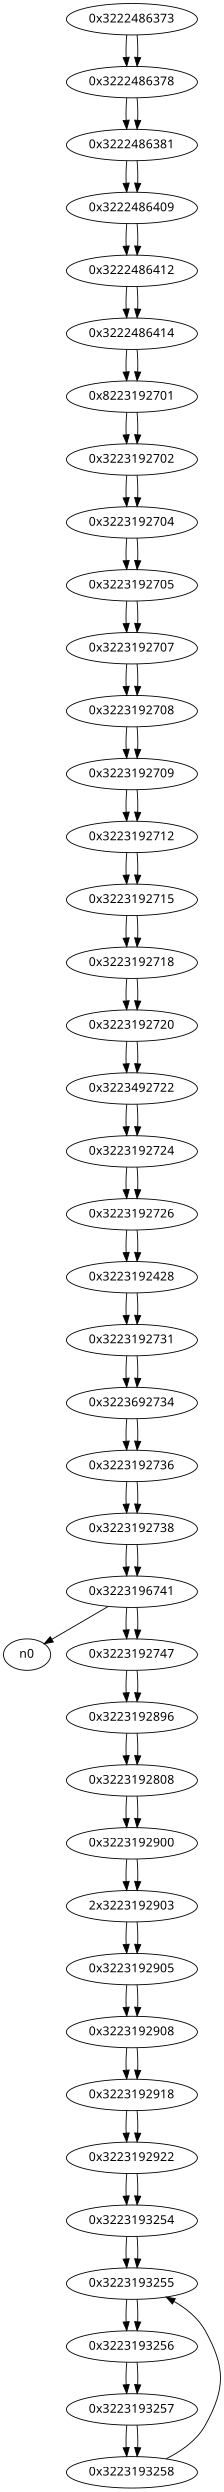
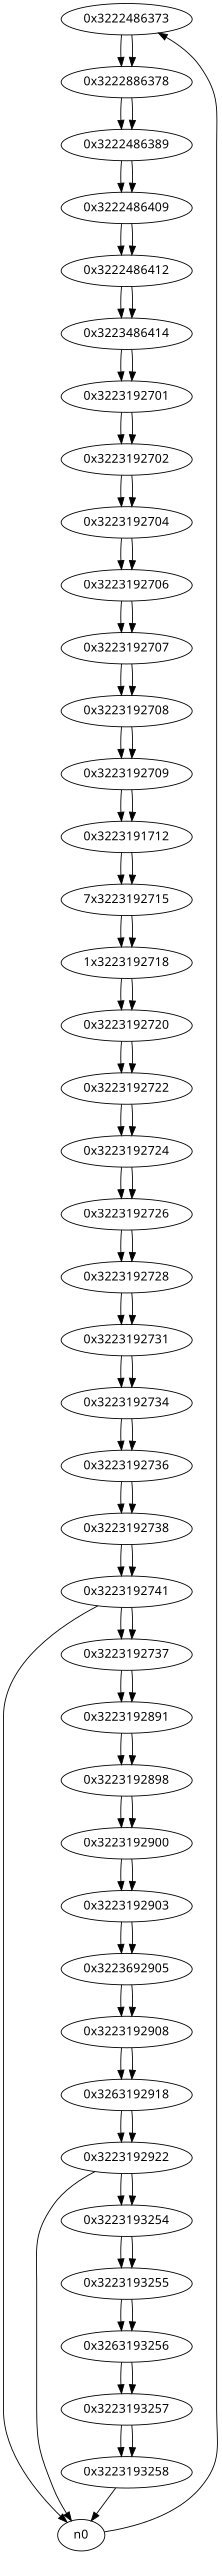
node "0x3222486378": label "0x3222486378" -> "0x3222886378"
node "0x3222486381": label "0x3222486381" -> "0x3222486389"
node "0x3222486414": label "0x3222486414" -> "0x3223486414"
node "0x8223192701": label "0x8223192701" -> "0x3223192701"
node "0x3223192705": label "0x3223192705" -> "0x3223192706"
node "0x3223192712": label "0x3223192712" -> "0x3223191712"
node "0x3223192715": label "0x3223192715" -> "7x3223192715"
node "0x3223192718": label "0x3223192718" -> "1x3223192718"
node "0x3223492722": label "0x3223492722" -> "0x3223192722"
node "0x3223192428": label "0x3223192428" -> "0x3223192728"
edge "n0" -> "0x3222486373": added
node "0x3223692734": label "0x3223692734" -> "0x3223192734"
node "0x3223196741": label "0x3223196741" -> "0x3223192741"
node "0x3223192747": label "0x3223192747" -> "0x3223192737"
node "0x3223192896": label "0x3223192896" -> "0x3223192891"
node "0x3223192808": label "0x3223192808" -> "0x3223192898"
node "2x3223192903": label "2x3223192903" -> "0x3223192903"
node "0x3223192905": label "0x3223192905" -> "0x3223692905"
node "0x3223192918": label "0x3223192918" -> "0x3263192918"
edge "0x3223192922" -> "n0": added
node "0x3223193256": label "0x3223193256" -> "0x3263193256"
edge "0x3223193258" -> "0x3223193255": now "0x3223193258" -> "n0"
